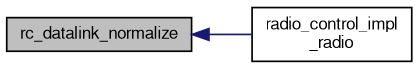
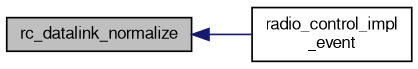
node "radio_control_impl _radio": label "radio_control_impl _radio" -> "radio_control_impl _event"
